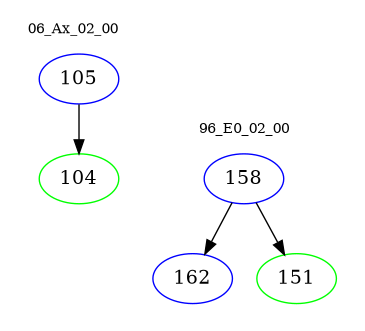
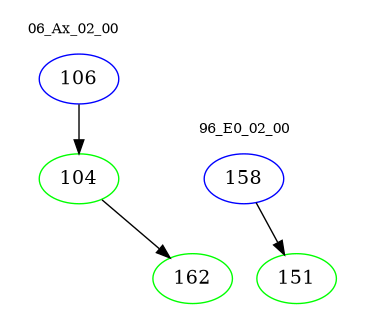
node "105": label "105" -> "106"
edge "158" -> "162": now "104" -> "162"
node "162": color blue -> green
